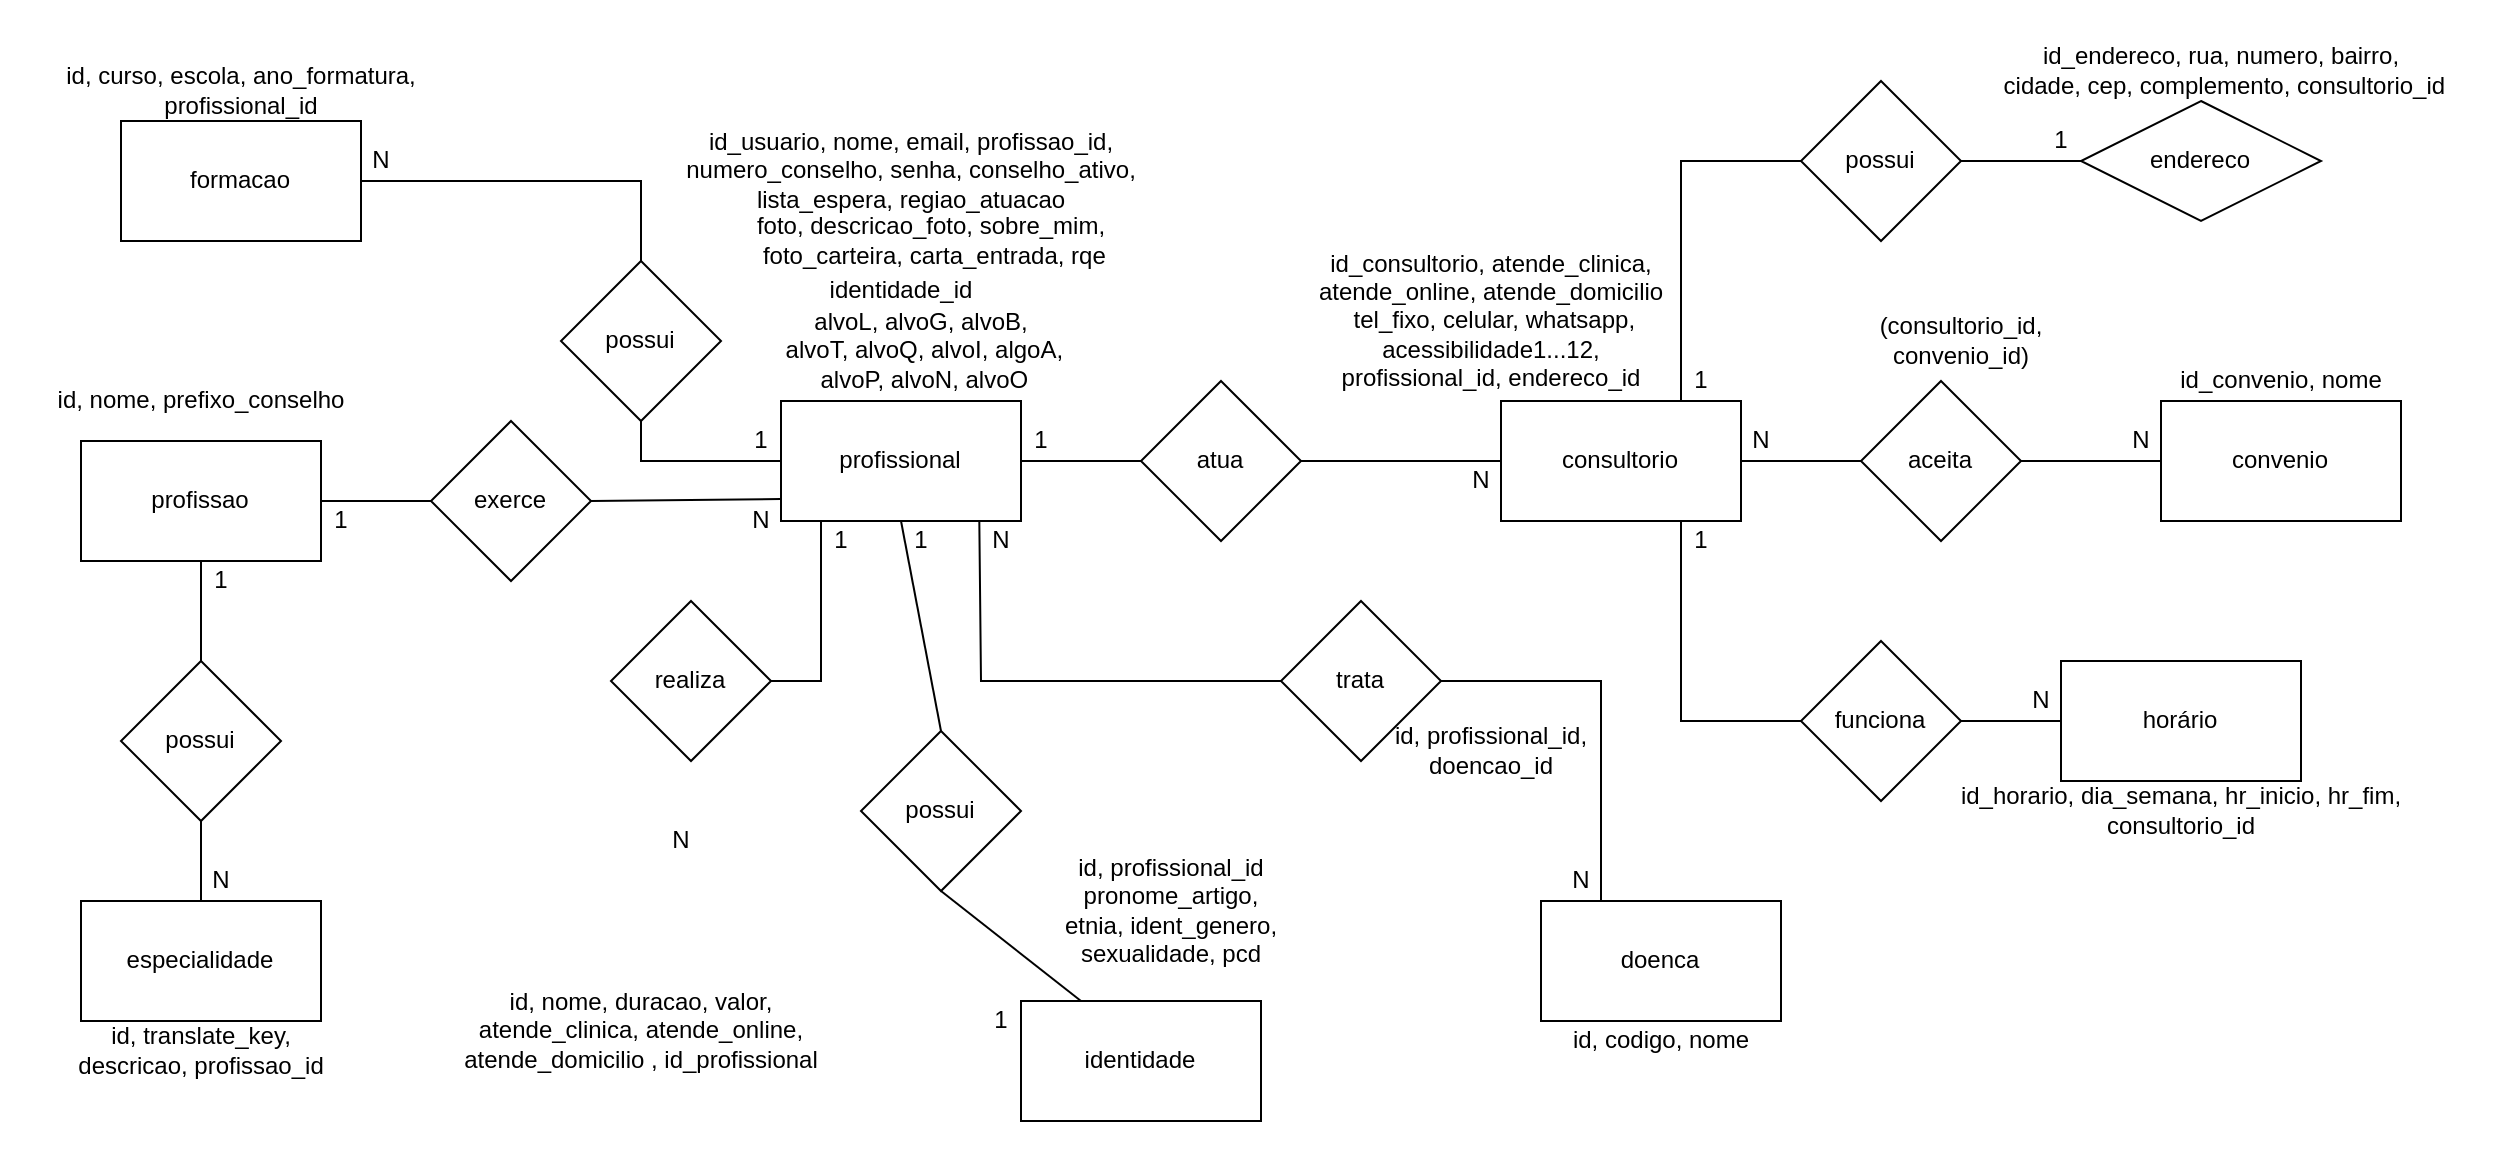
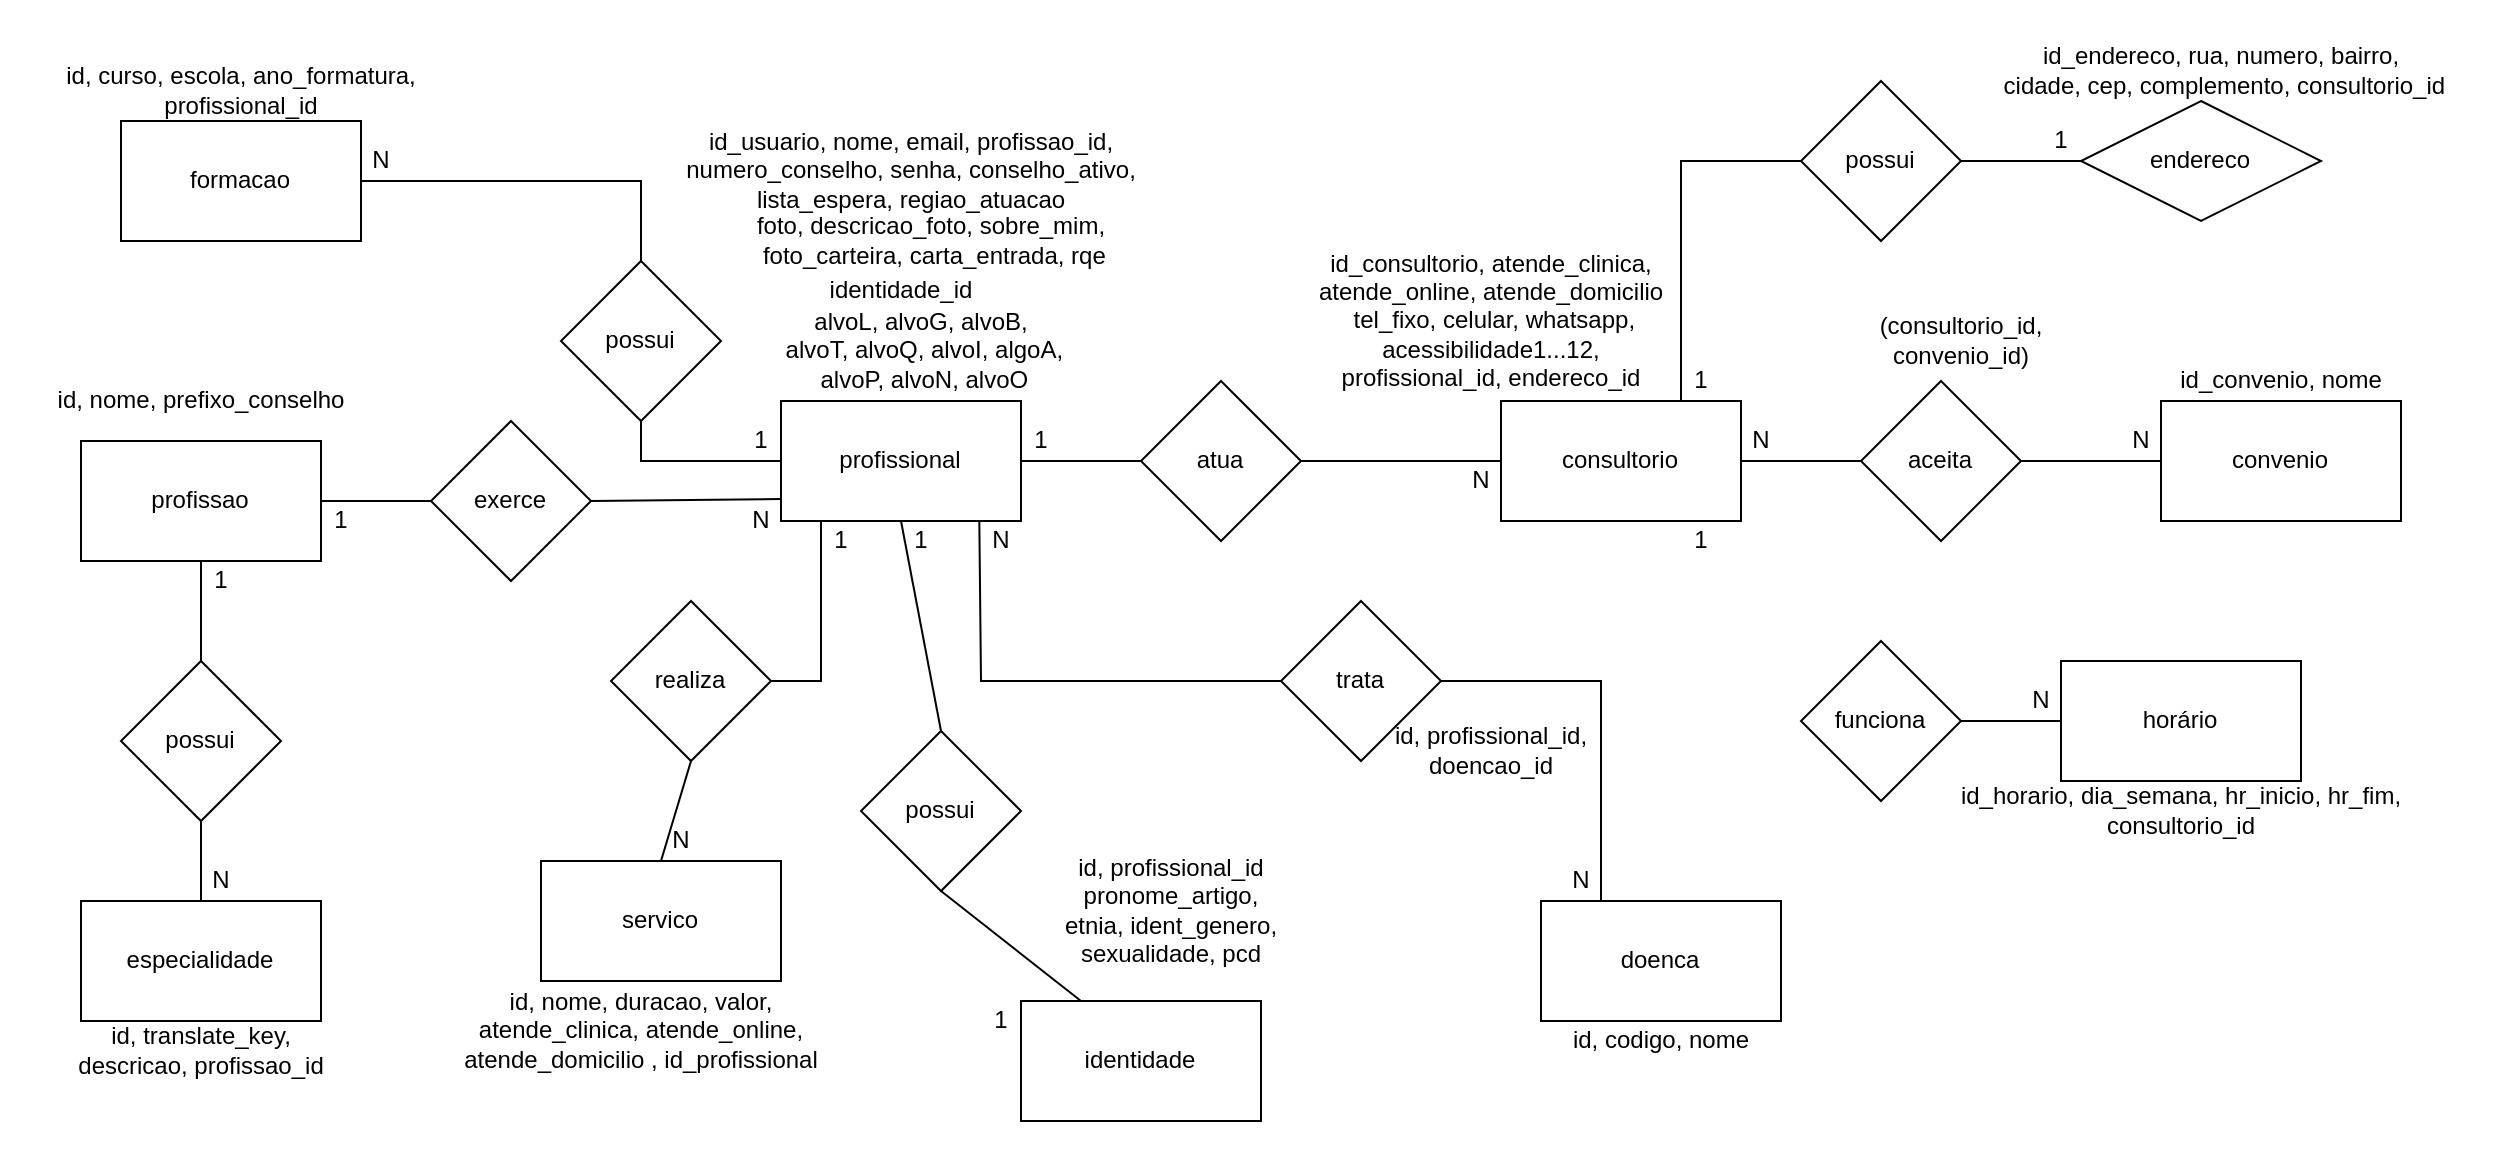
edge "consultorio" -- "funciona": removed
edge "realiza" -- "servico": added
node "servico": added
